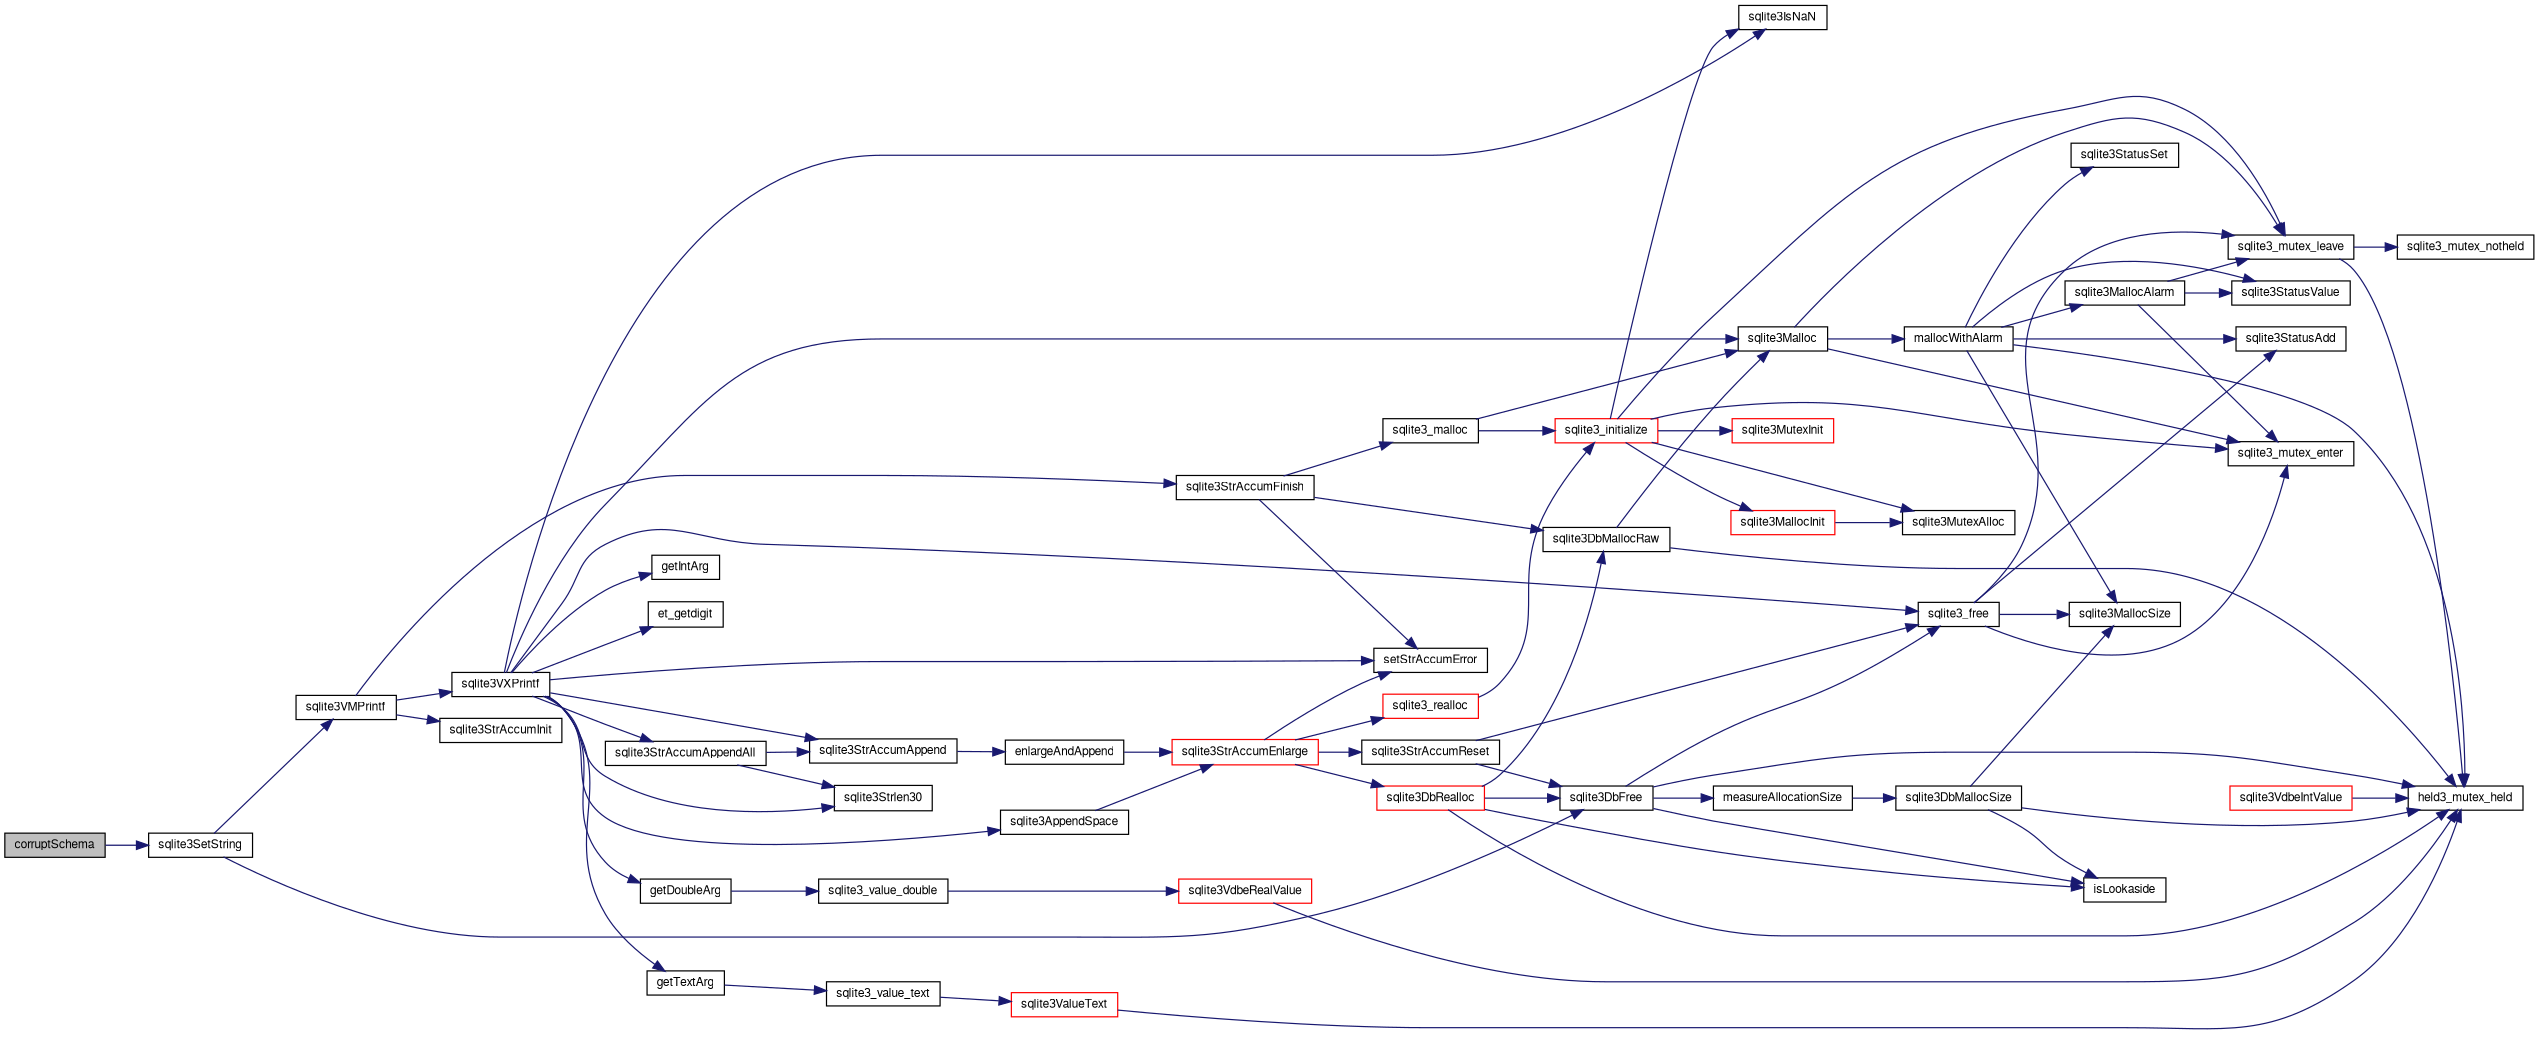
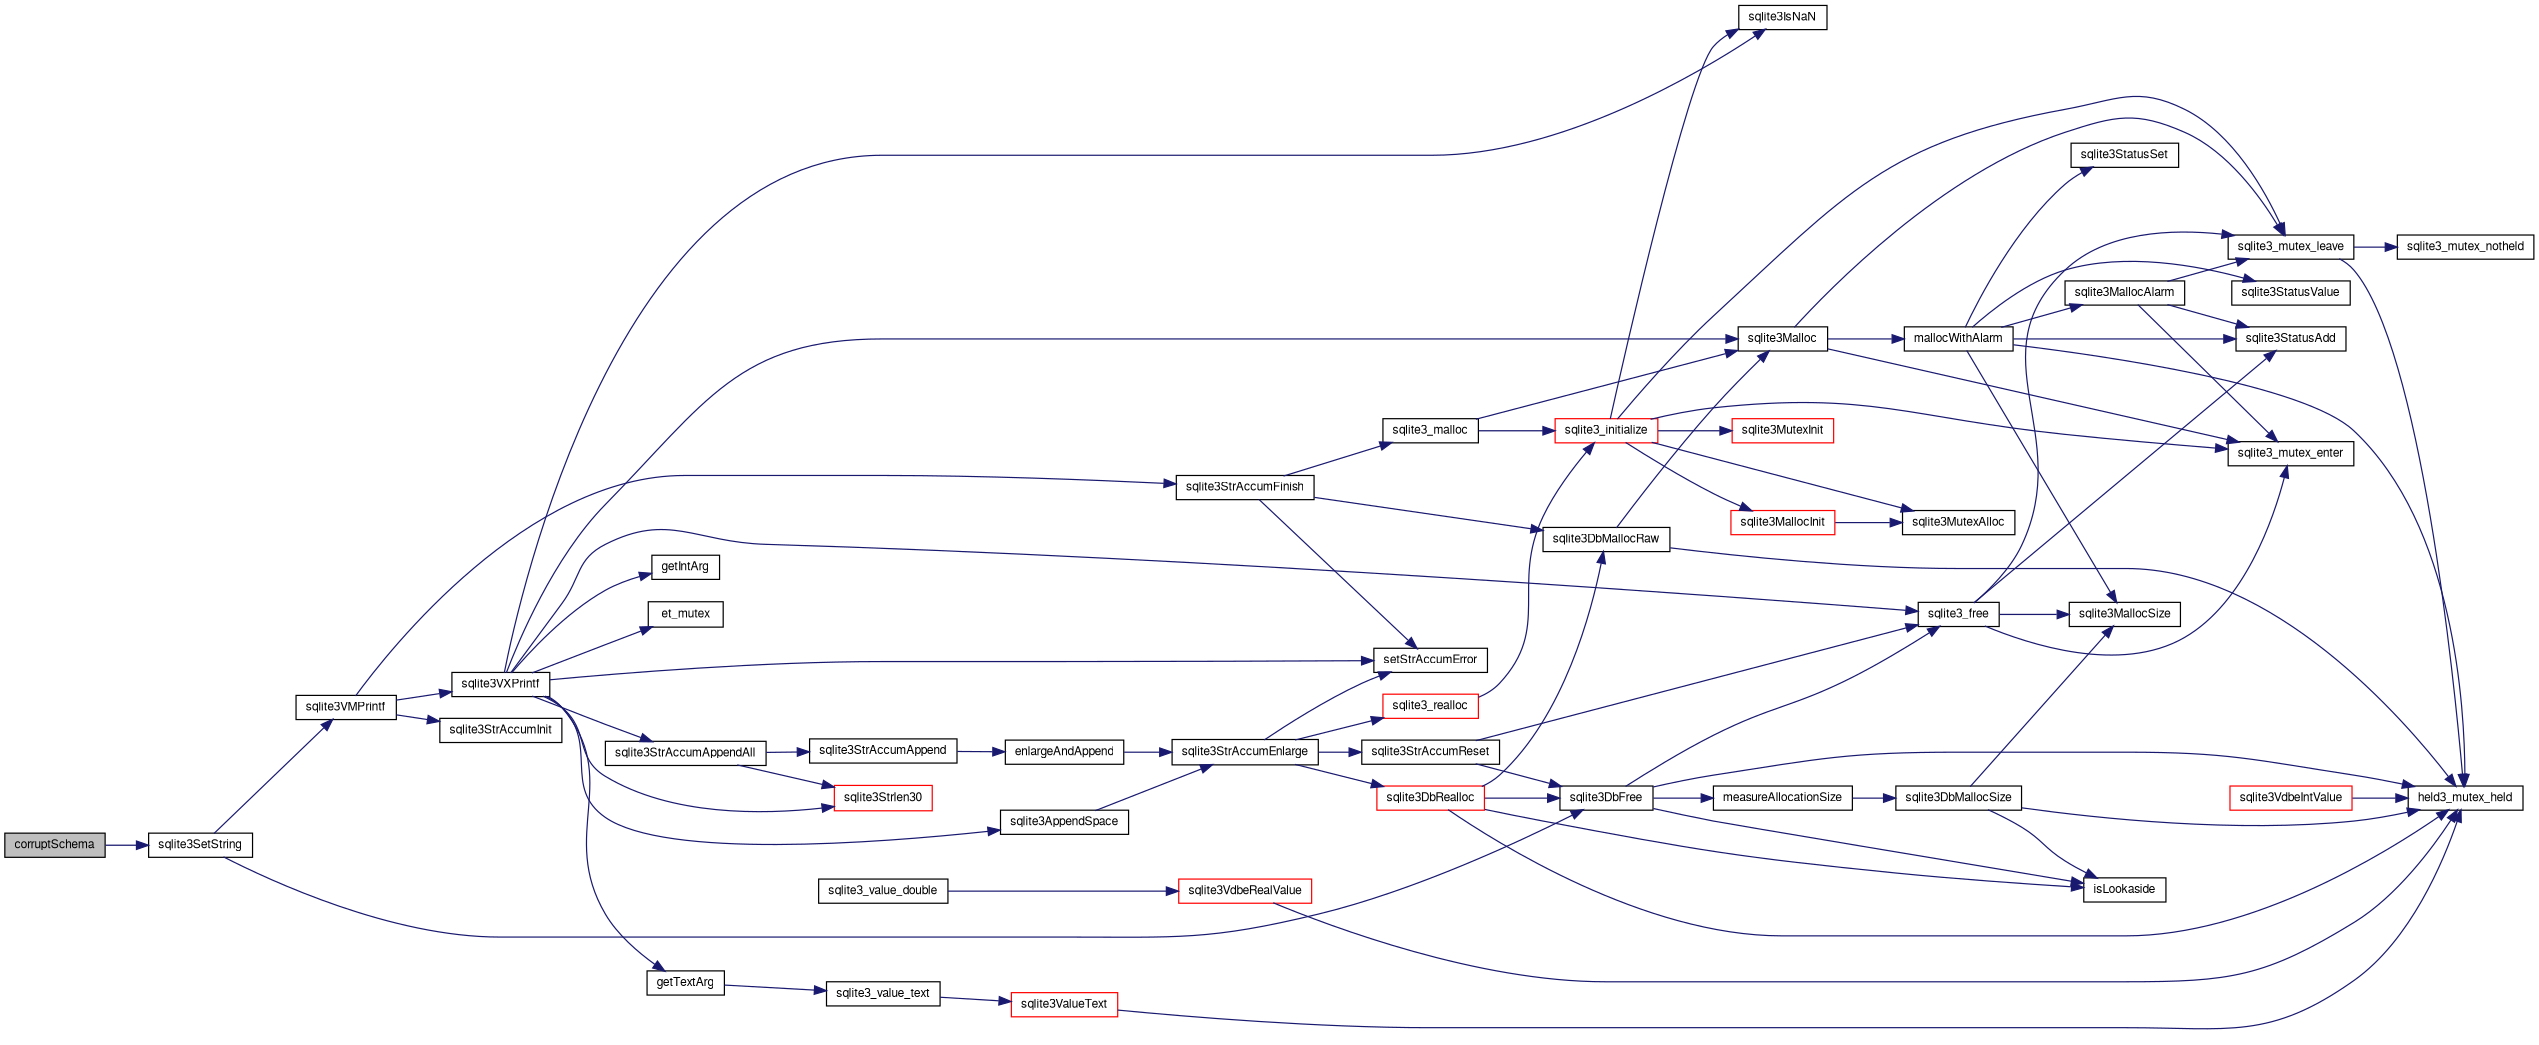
edge "sqlite3MallocAlarm" -> "sqlite3StatusValue": now "sqlite3MallocAlarm" -> "sqlite3StatusAdd"
node "et_getdigit": label "et_getdigit" -> "et_mutex"
edge "sqlite3VXPrintf" -> "sqlite3StrAccumAppend": removed
node "sqlite3StrAccumEnlarge": color red -> black
node "sqlite3Strlen30": color black -> red
node "getDoubleArg": removed
